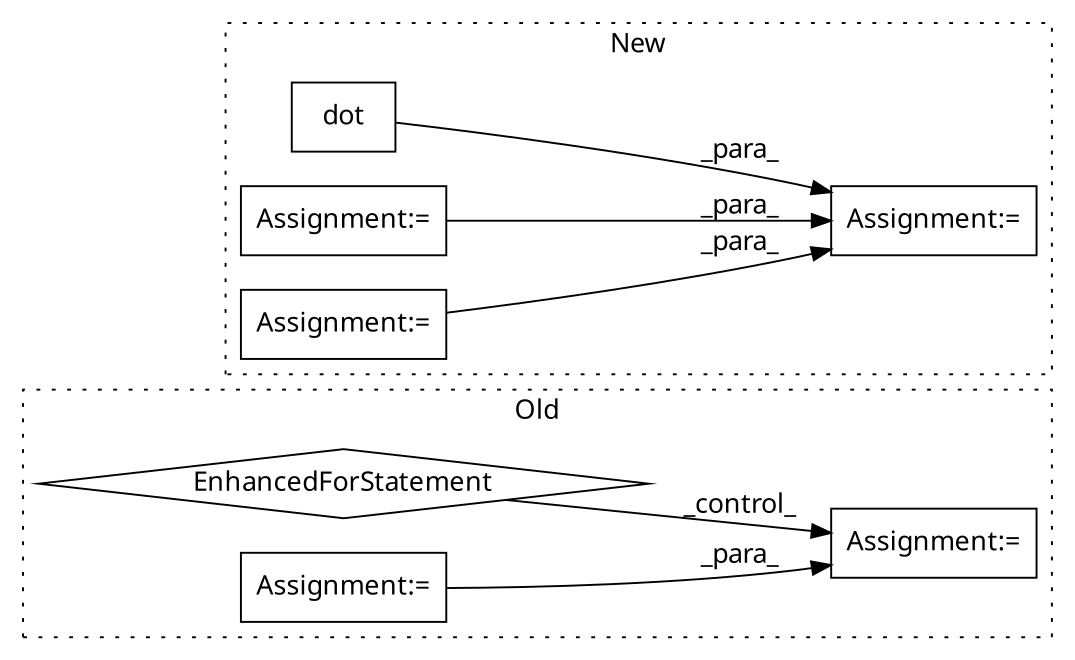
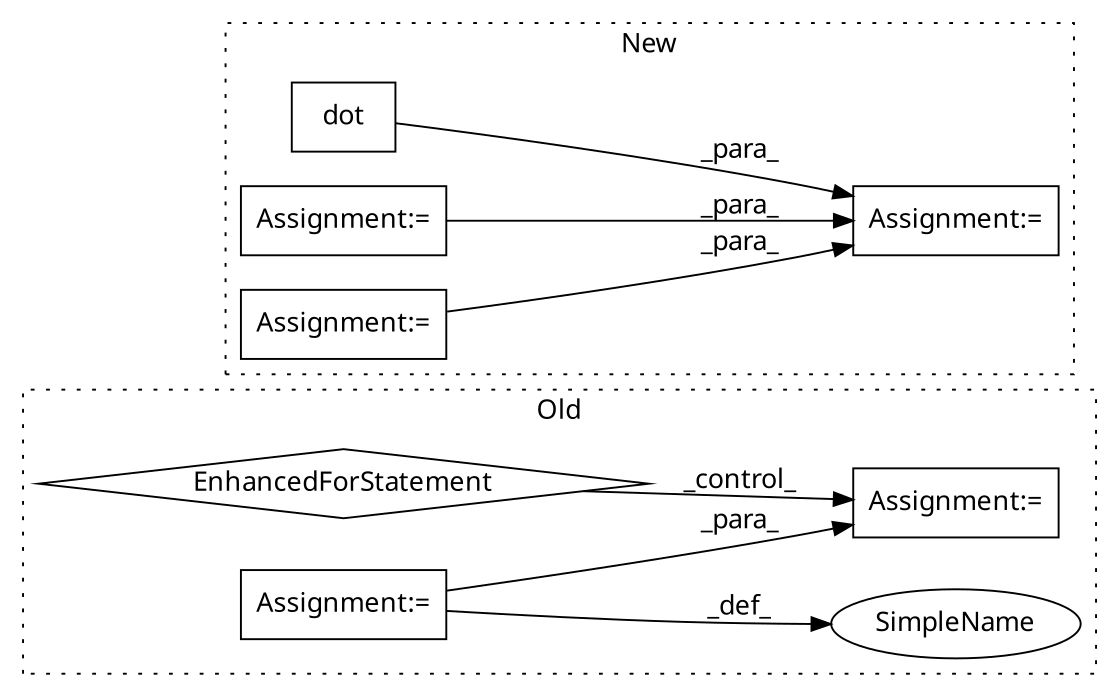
node "SimpleName": added
